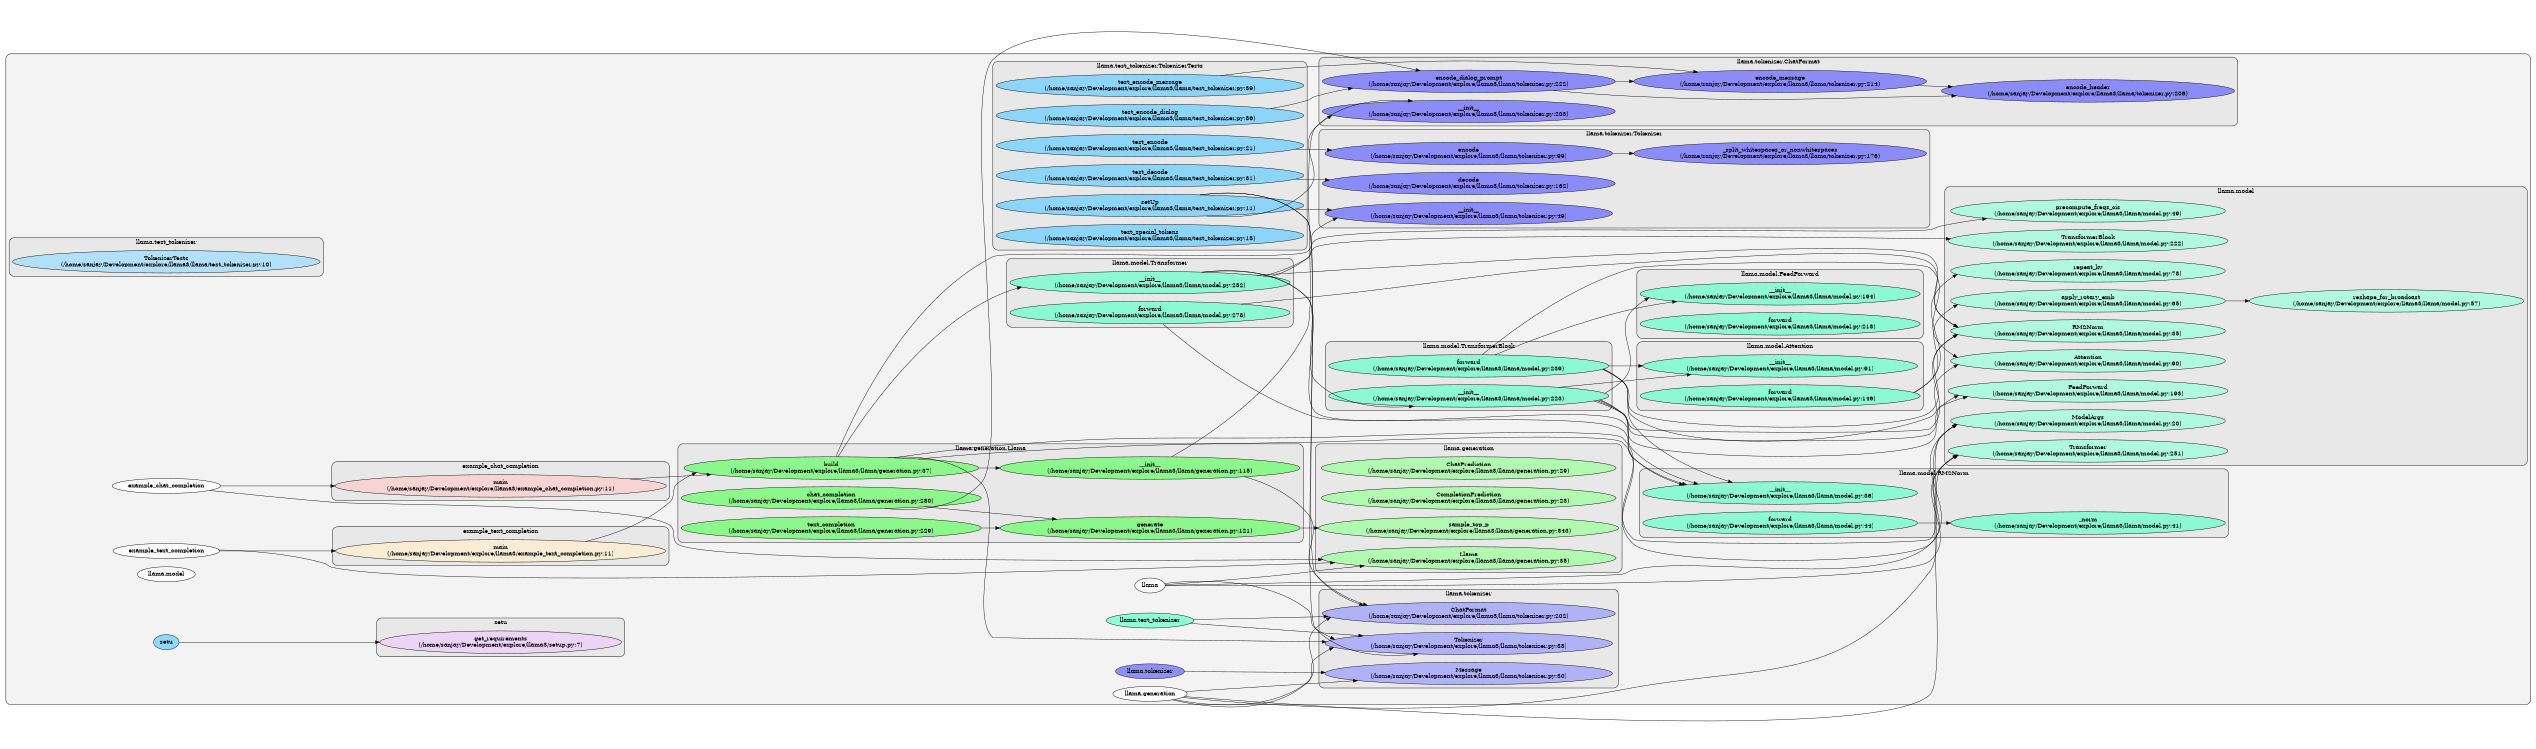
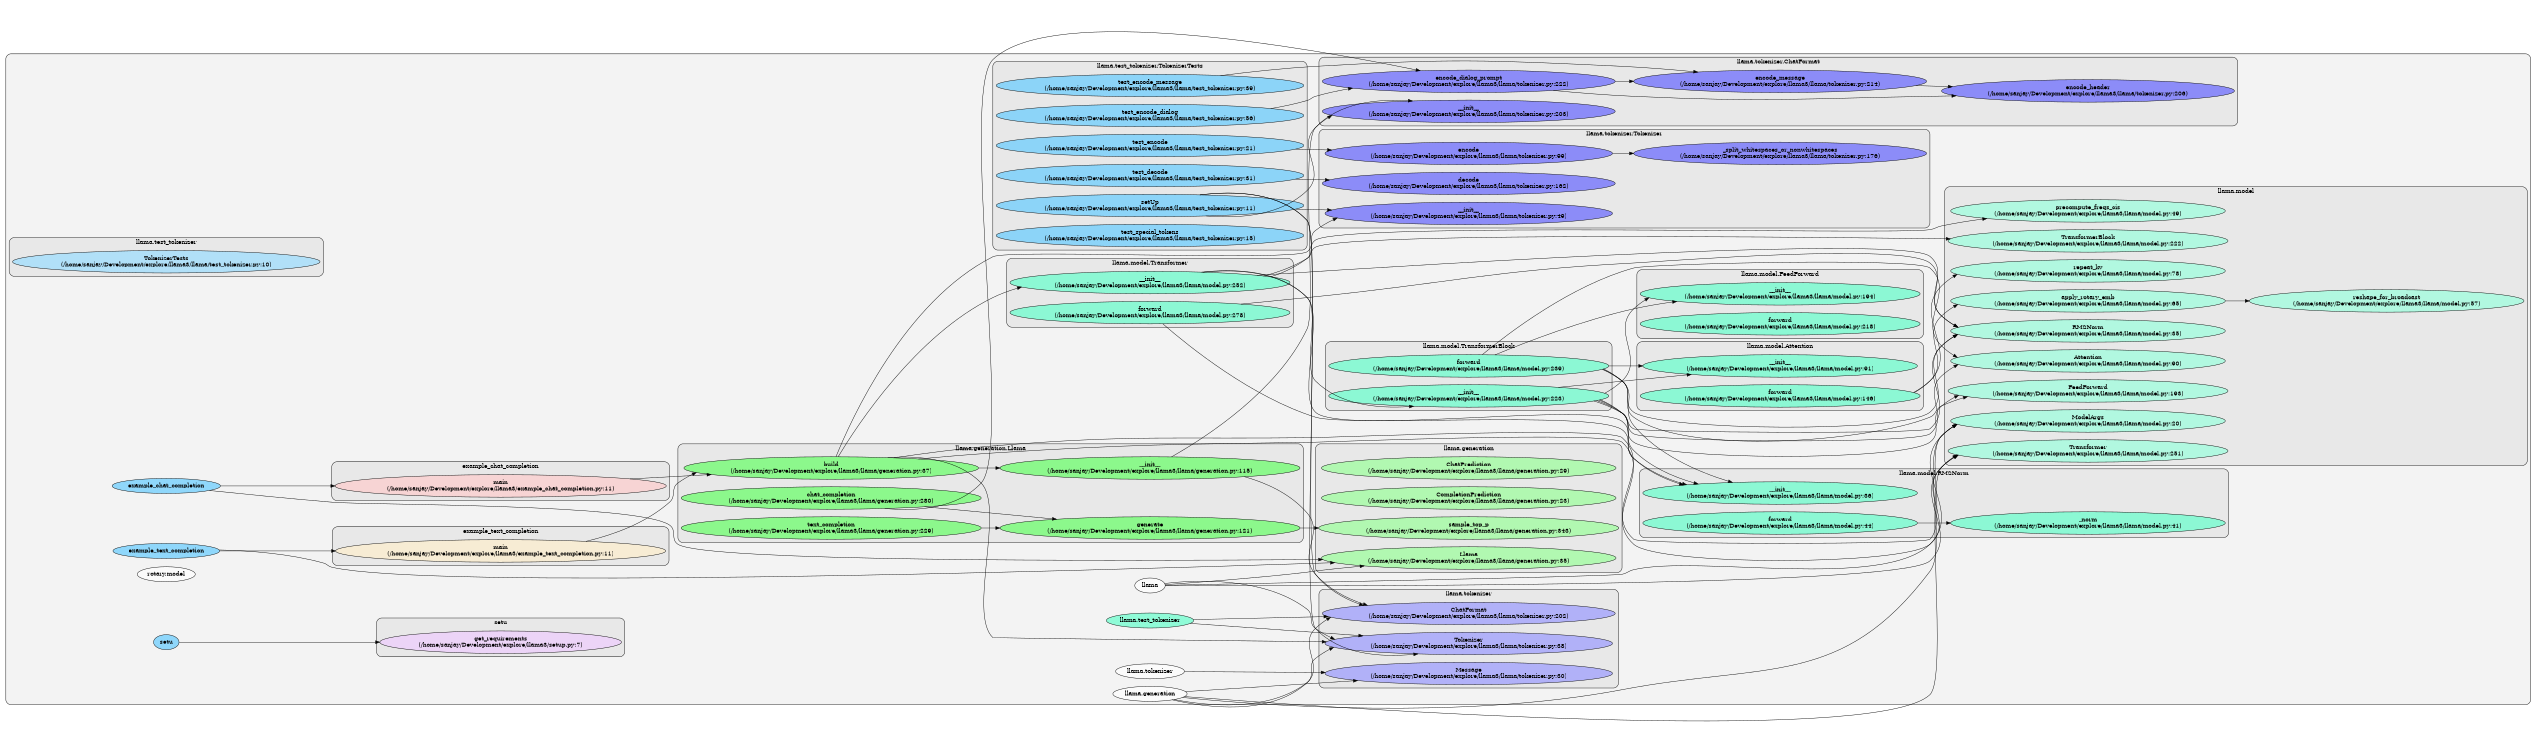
node "example_chat_completion": fillcolor #ffffffb2 -> #65cbffb2
node "example_text_completion": fillcolor #ffffffb2 -> #65cbffb2
node "llama.model": label "llama.model" -> "rotary.model"
node "llama.tokenizer": fillcolor #6565ffb2 -> #ffffffb2
